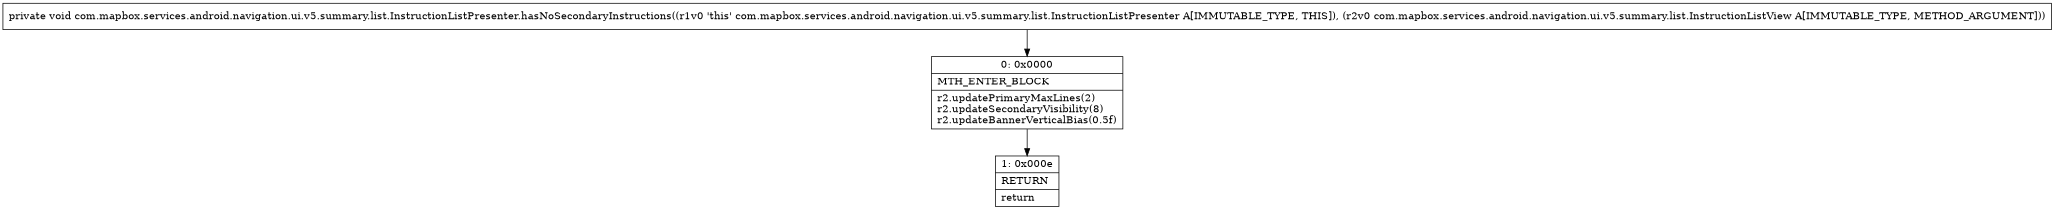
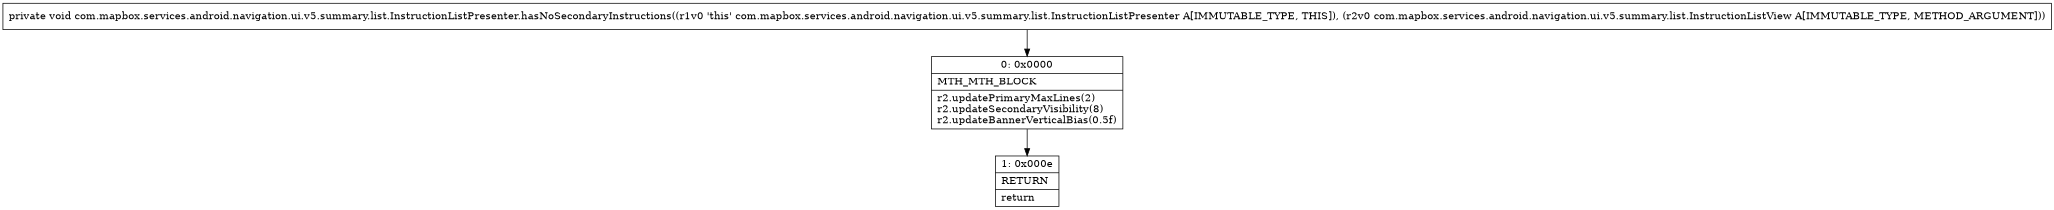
node "0: 0x0000": text "MTH_ENTER_BLOCK" -> "MTH_MTH_BLOCK"
